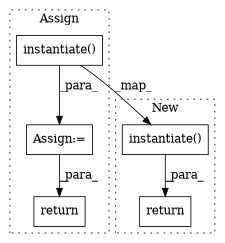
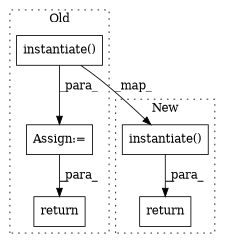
cluster "Assign": label "Assign" -> "Old"
